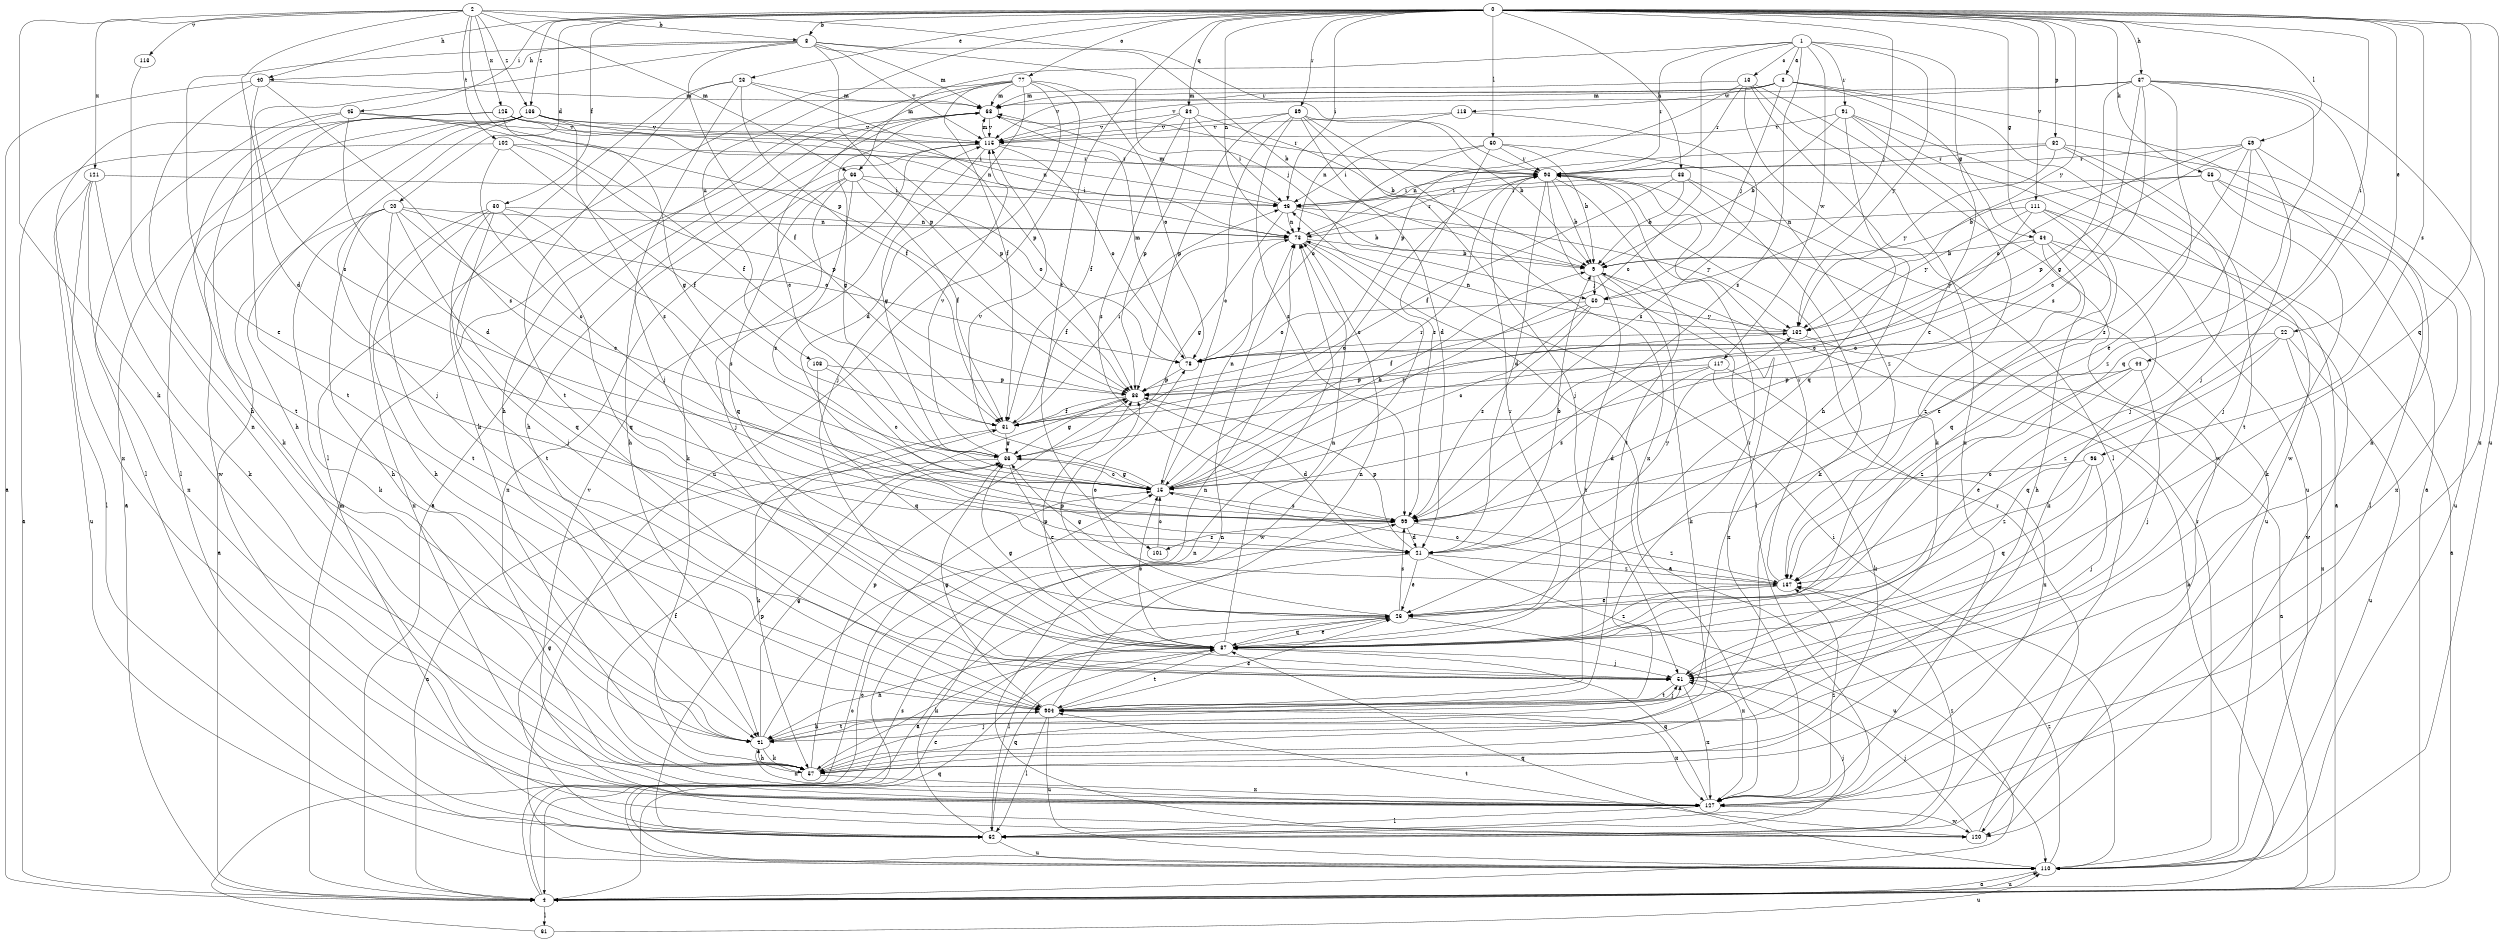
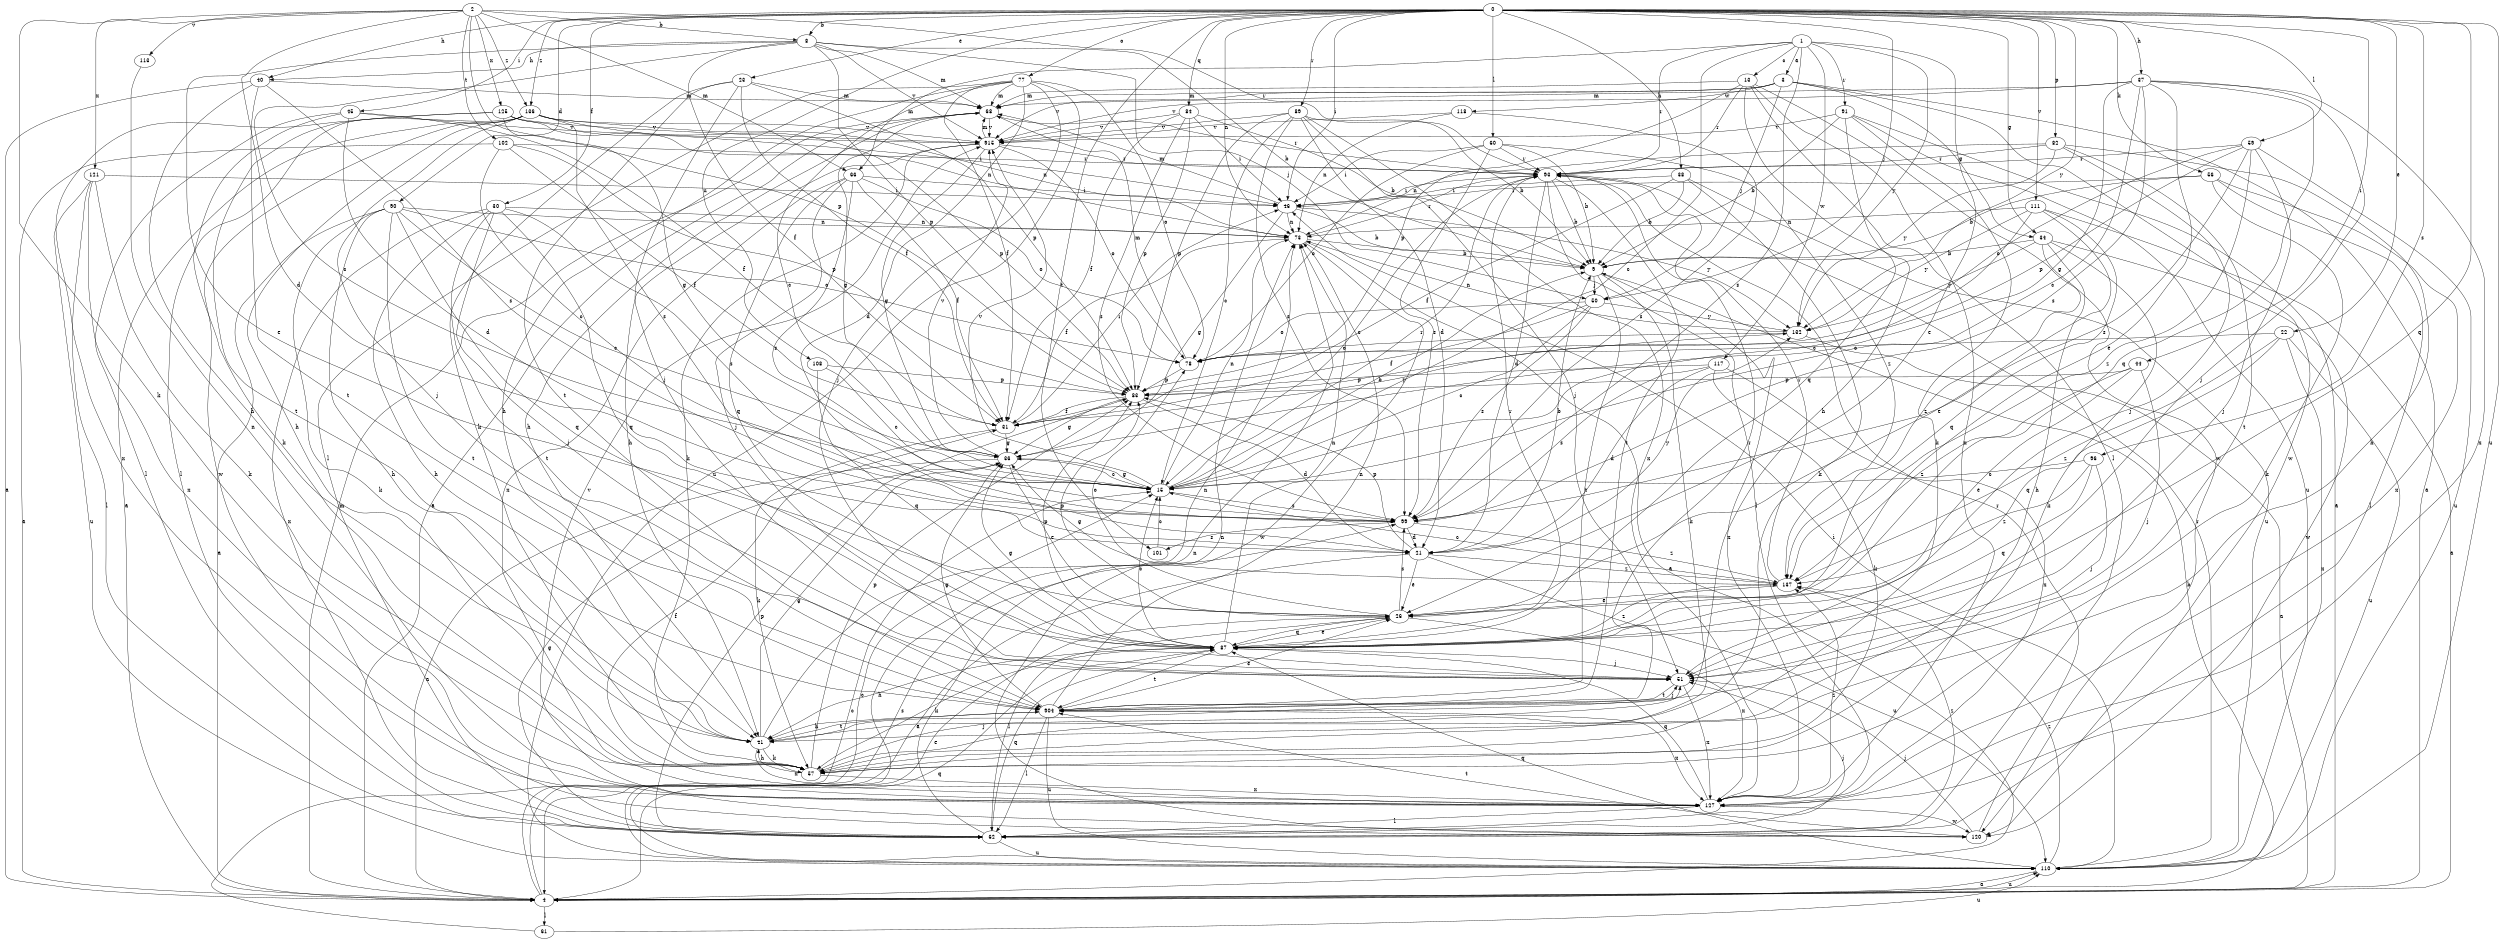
node "115": label "115" -> "915"
node "20": label "20" -> "90"
edge "30" -> "127": now "30" -> "62"
